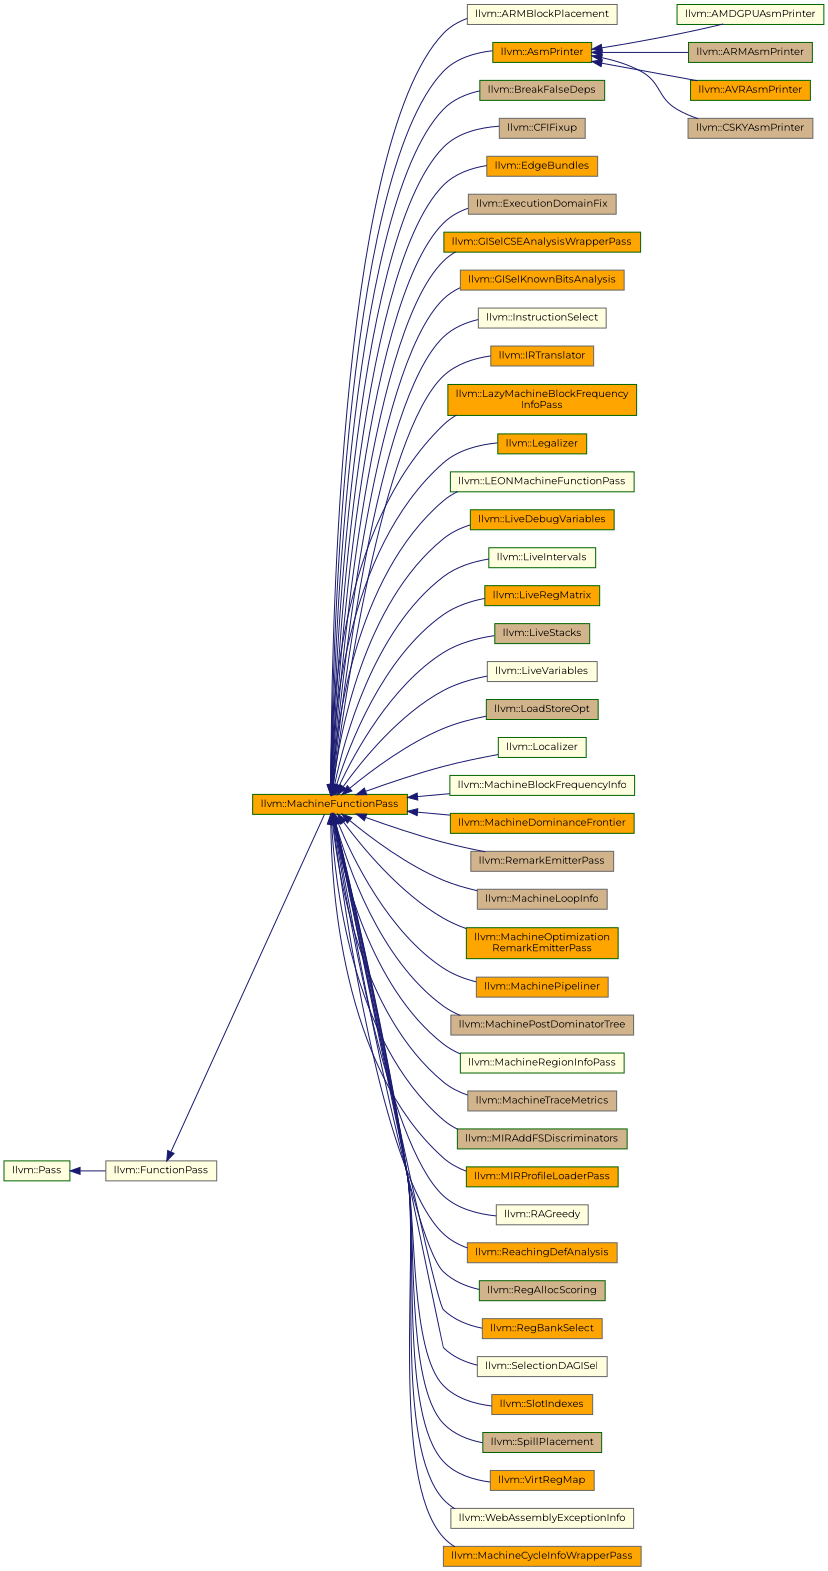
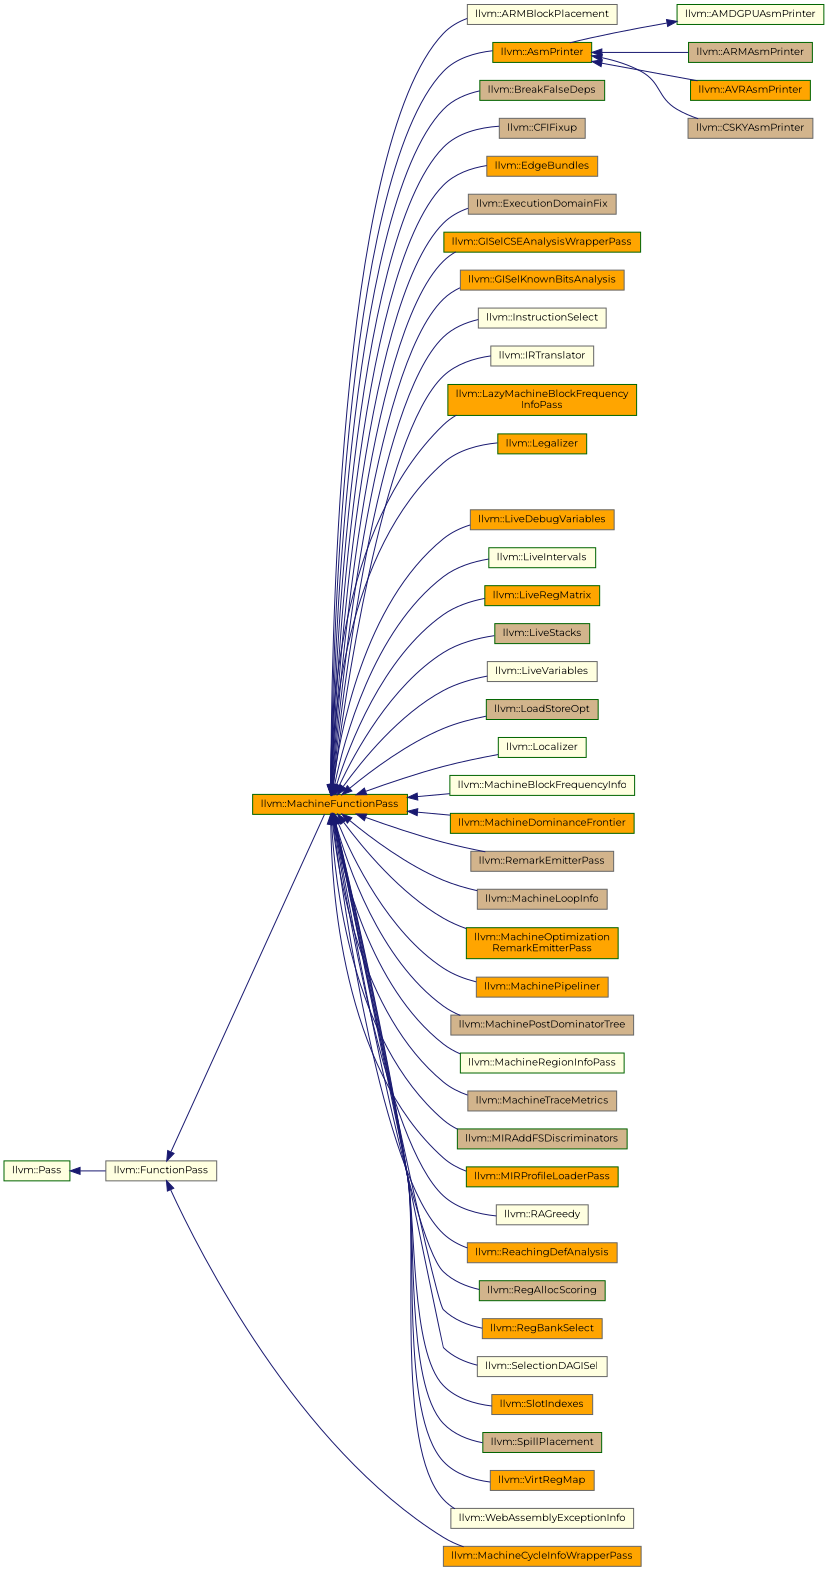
edge "llvm::AMDGPUAsmPrinter" -> "llvm::AsmPrinter": reversed
node "llvm::IRTranslator": fillcolor orange -> lightyellow
node "llvm::LEONMachineFunctionPass": removed
node "llvm::LiveDebugVariables": color darkgreen -> gray40
edge "llvm::MachineCycleInfoWrapperPass" -> "llvm::MachineFunctionPass": now "llvm::MachineCycleInfoWrapperPass" -> "llvm::FunctionPass"
